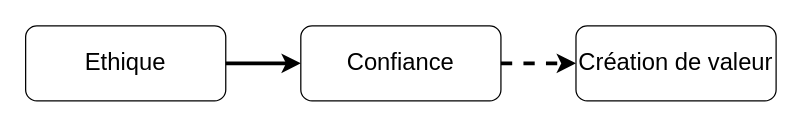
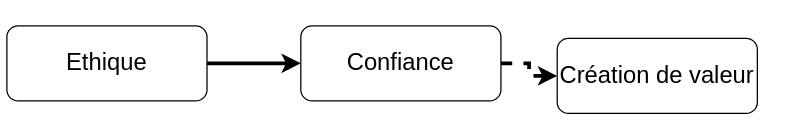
node "Ethique": moved (126, 63) -> (107, 63)
node "Création de valeur": moved (676, 63) -> (657, 76)
